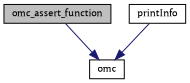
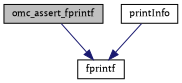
node "omc_assert_function": label "omc_assert_function" -> "omc_assert_fprintf"
node "omc": label "omc" -> "fprintf"
